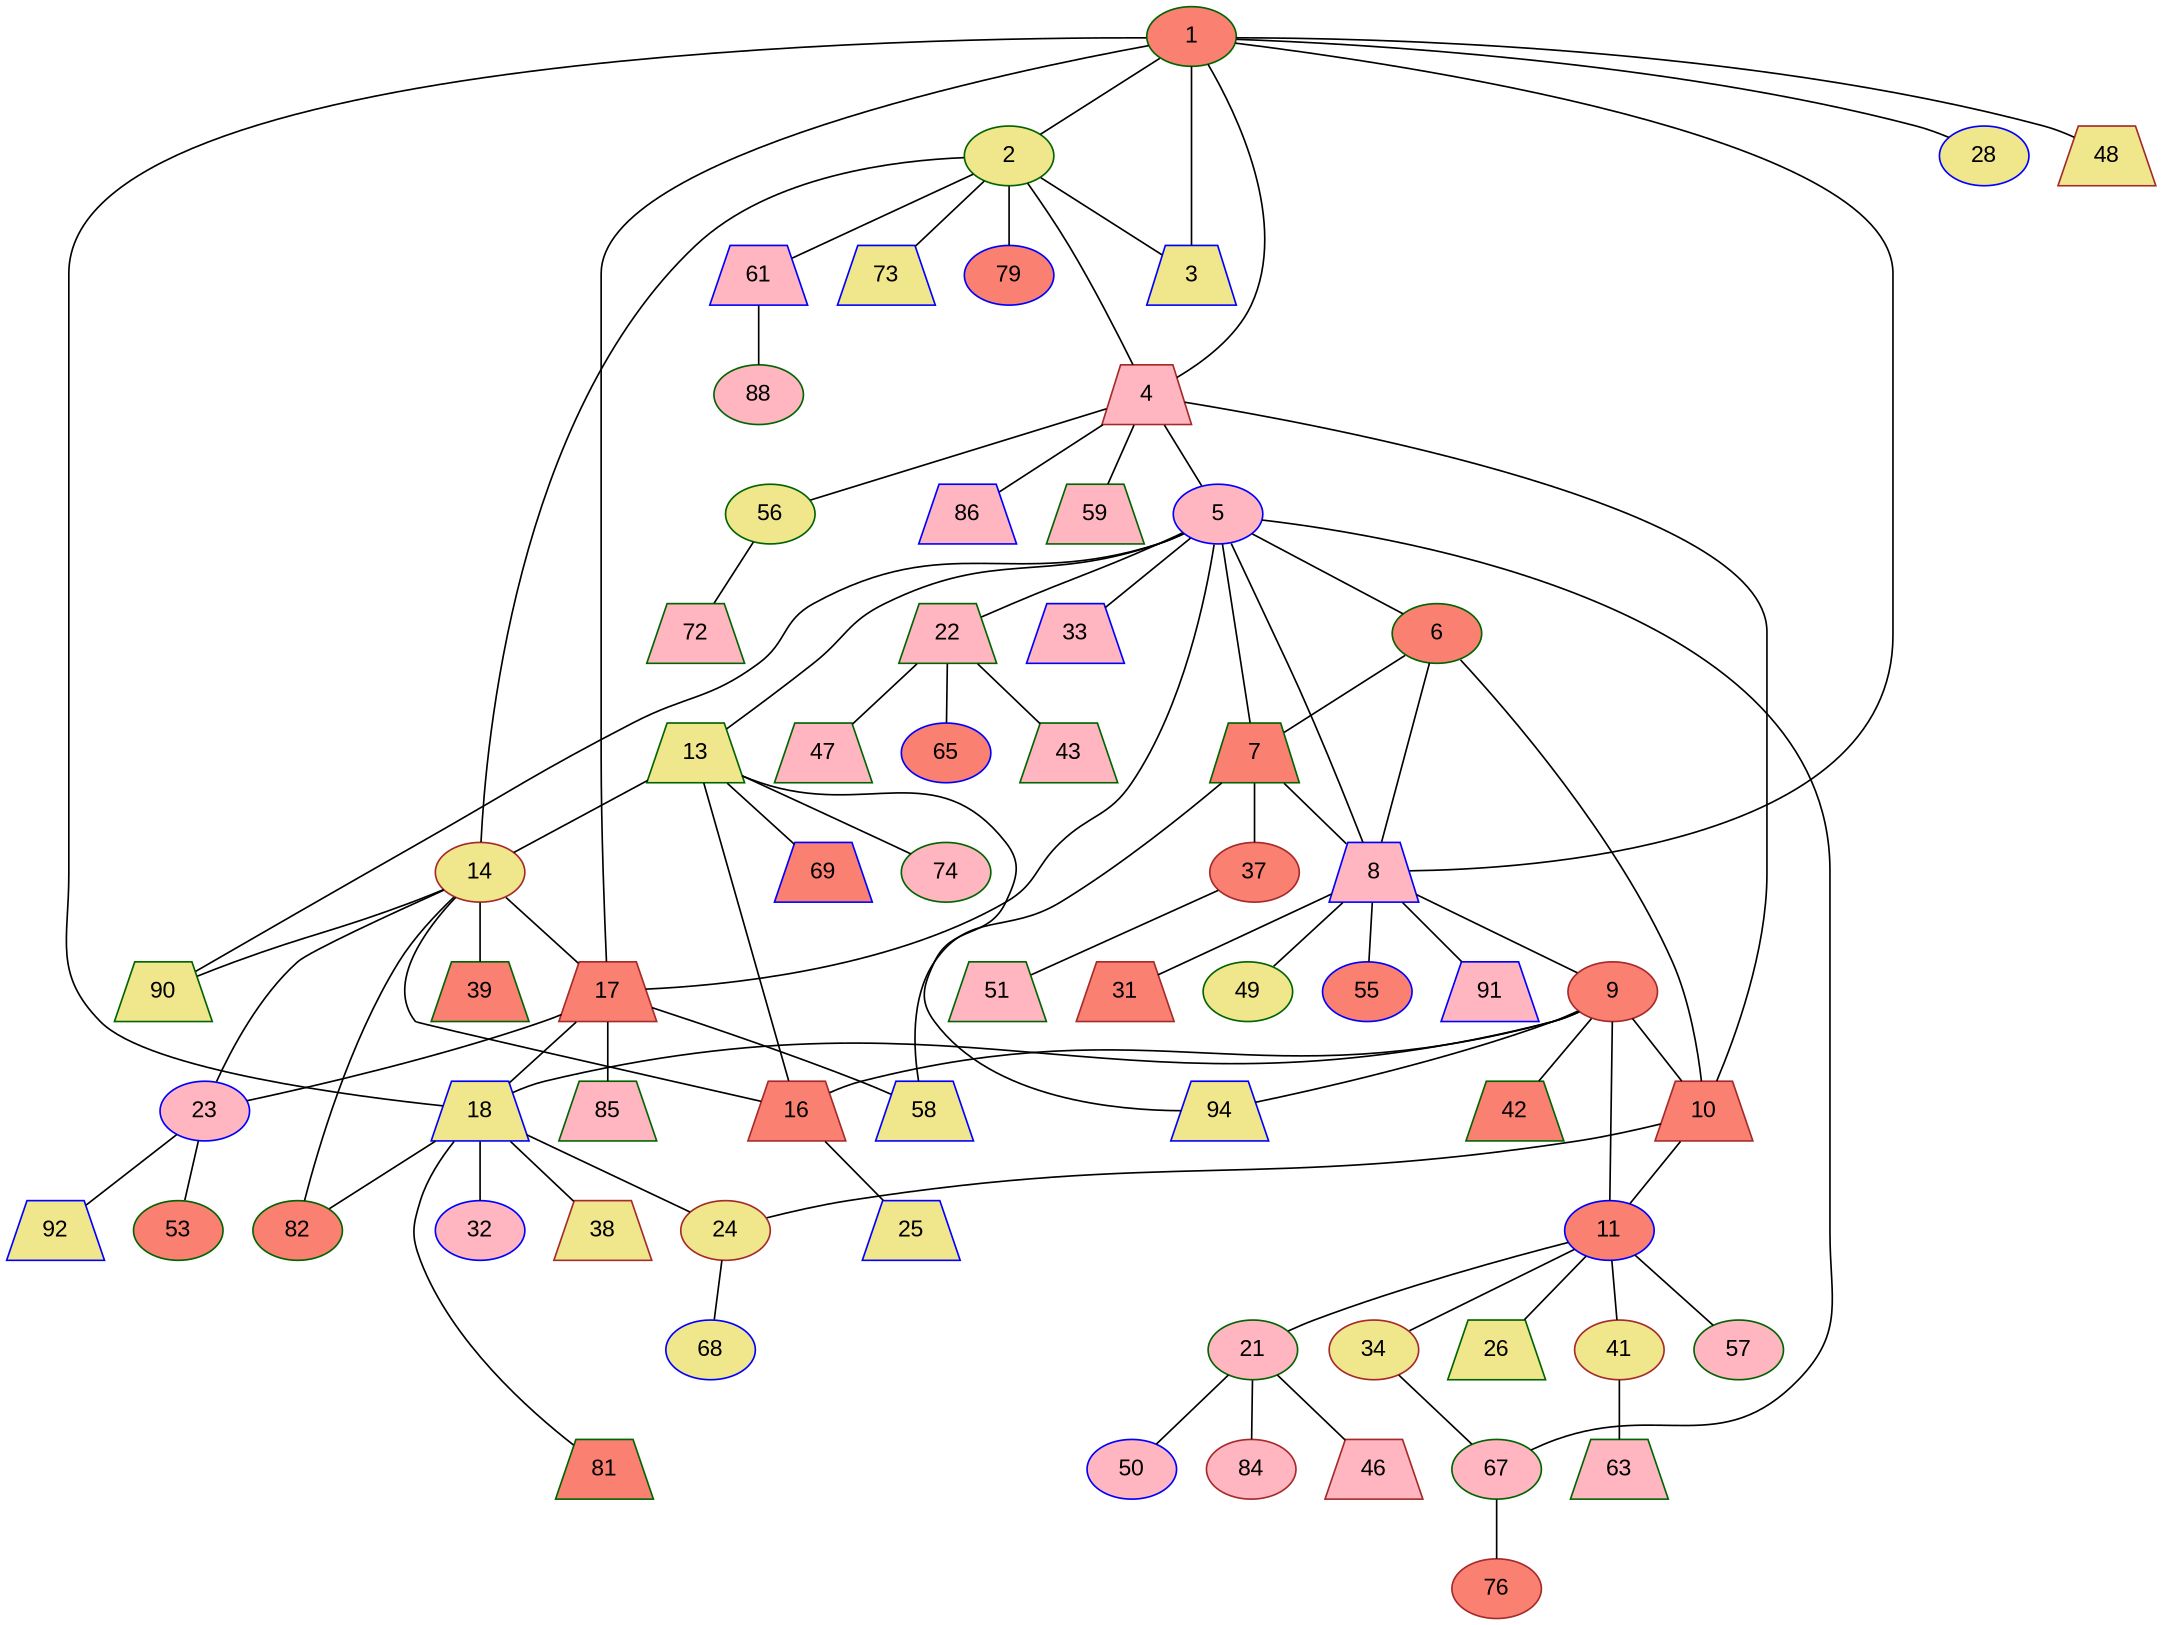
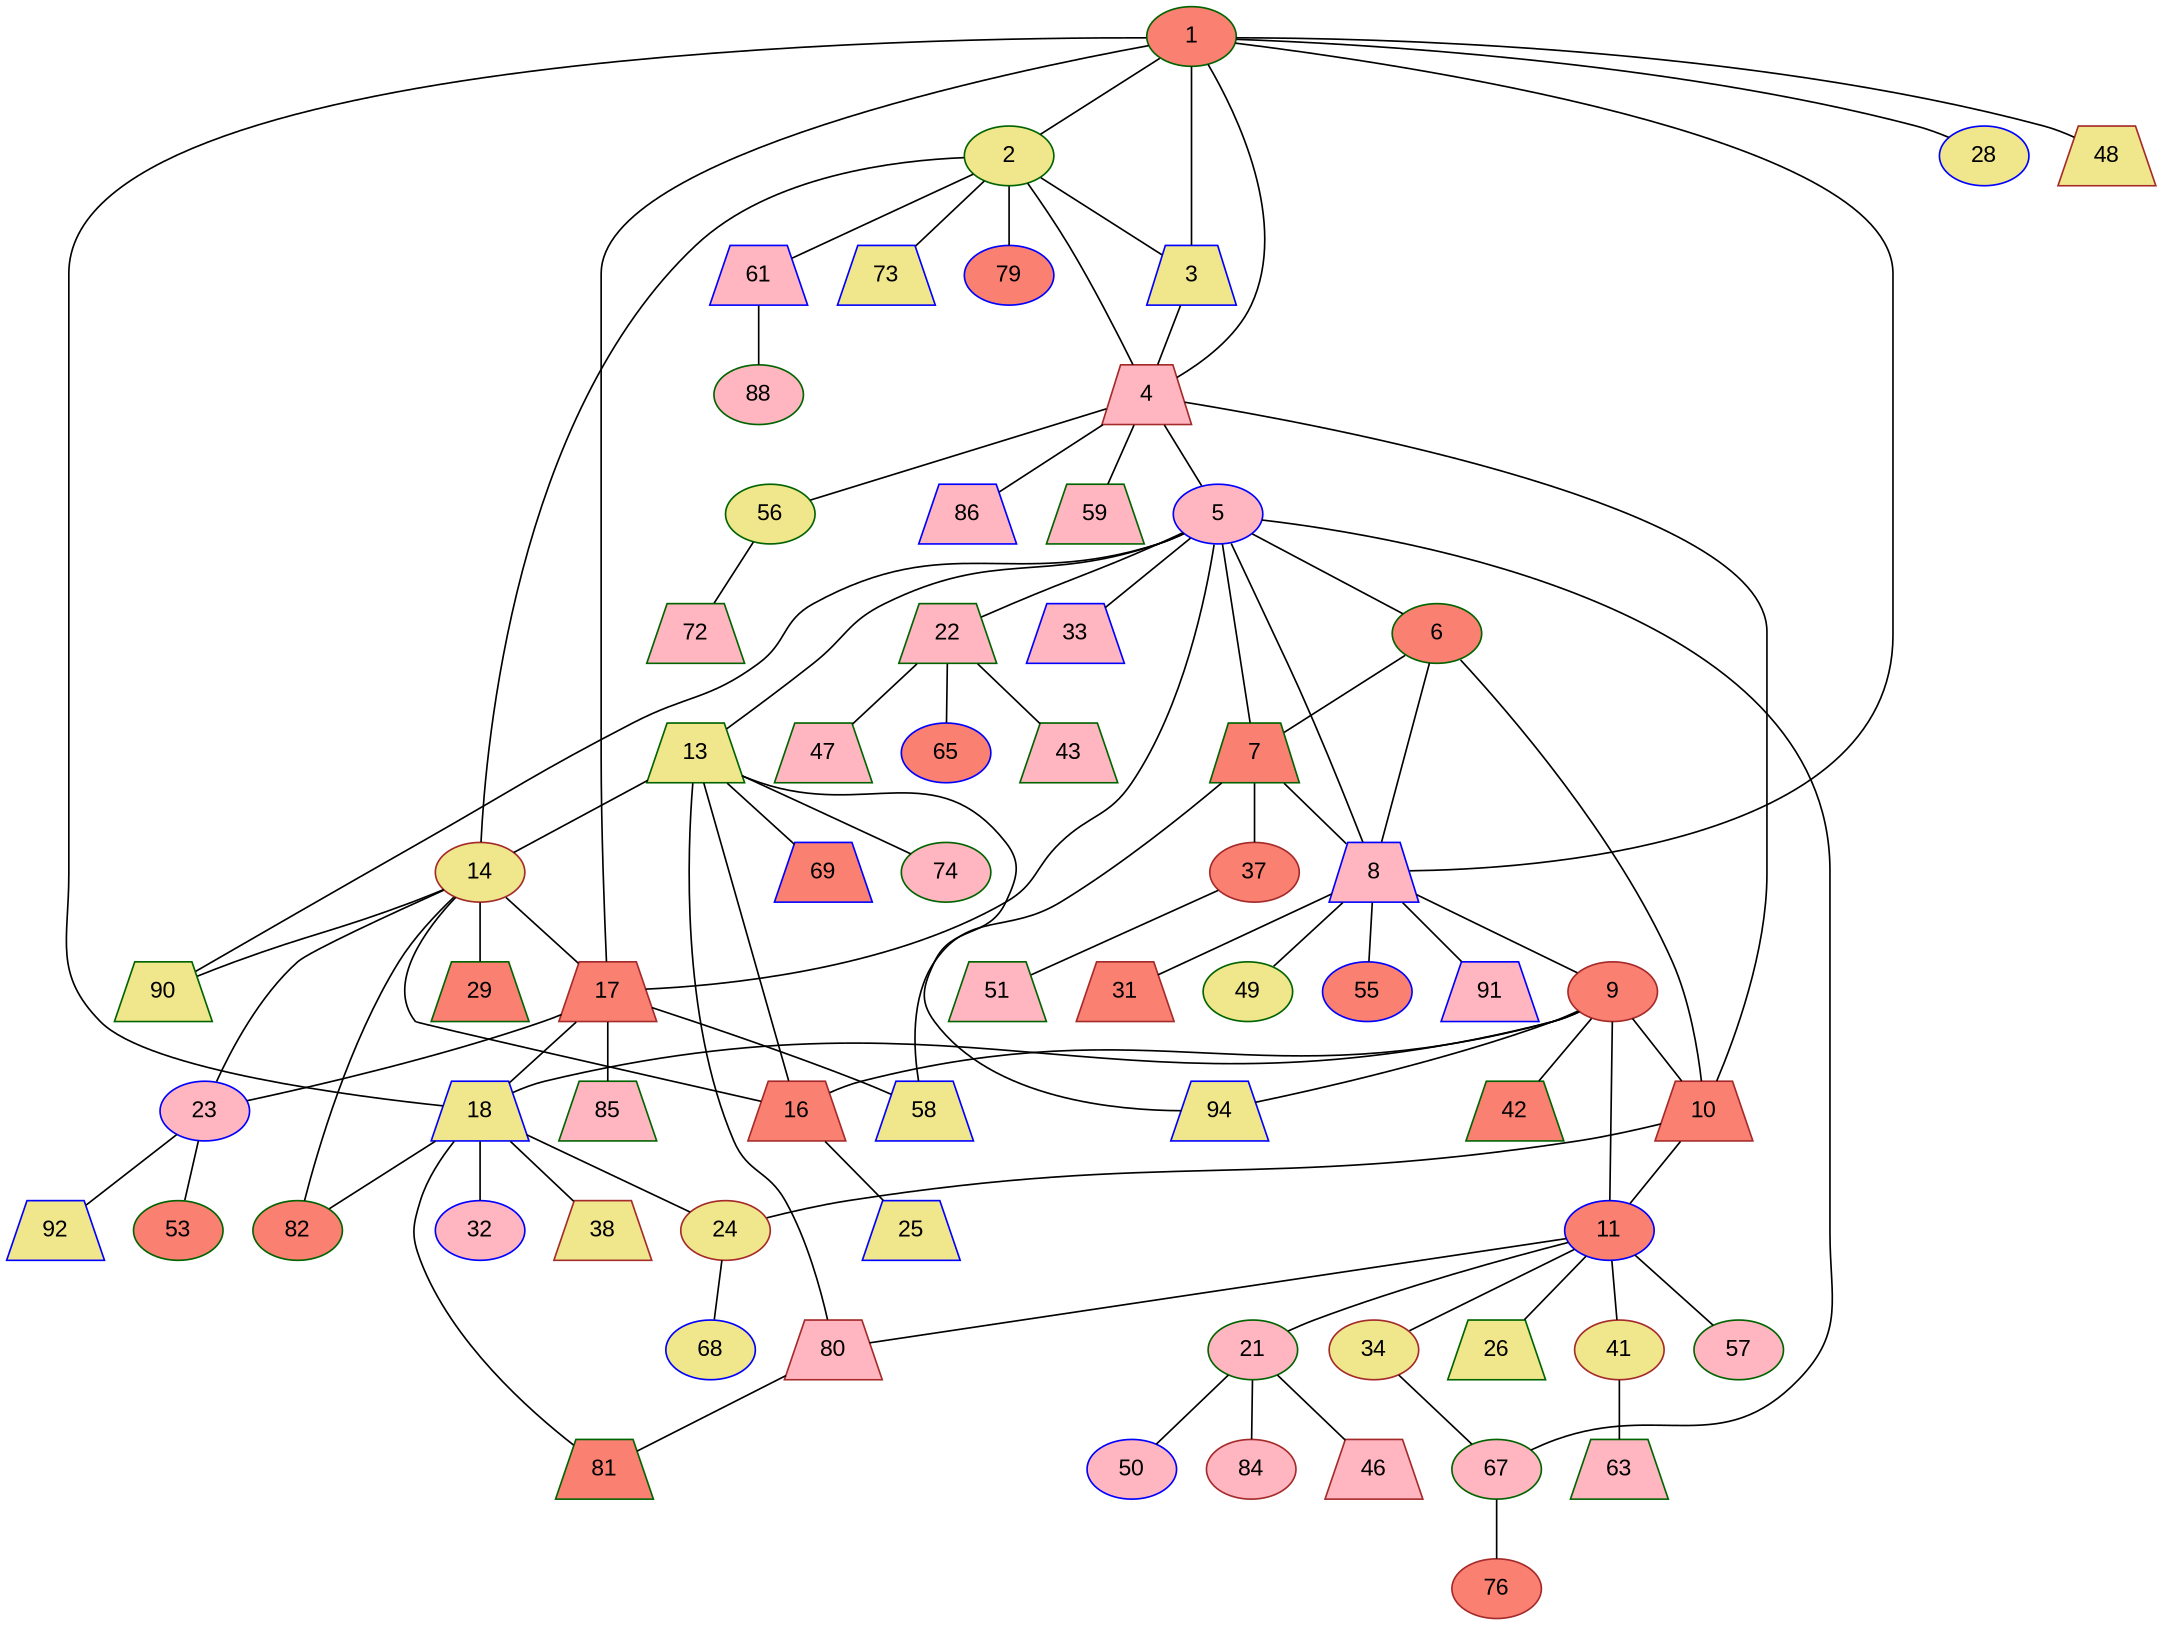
edge "3" -- "4": added
node "39": label "39" -> "29"
node "80": added
